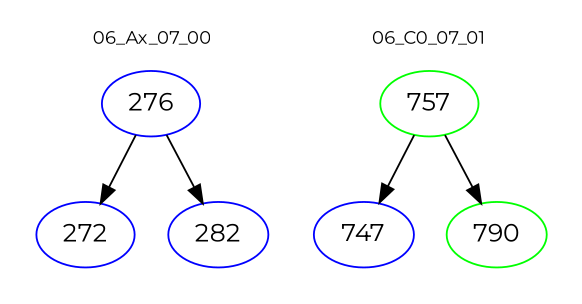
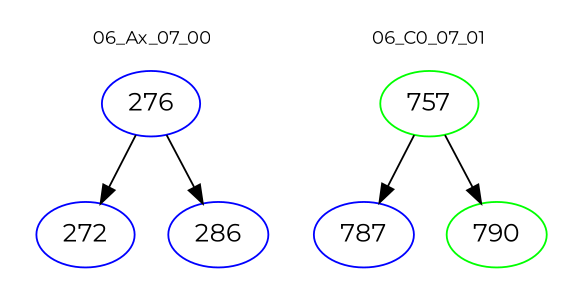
node "282": label "282" -> "286"
node "747": label "747" -> "787"
